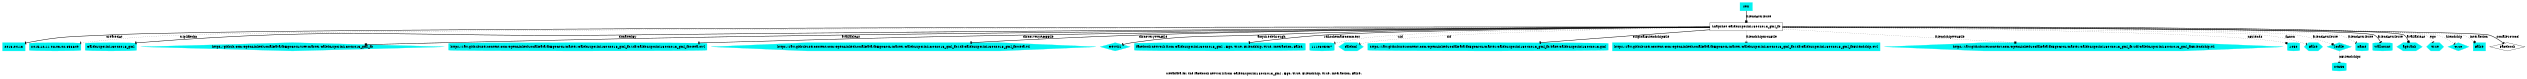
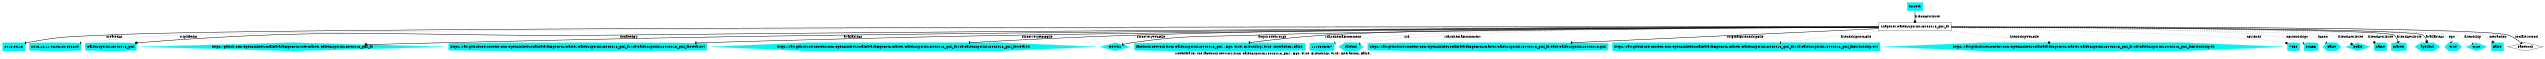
node "sex": label "sex" -> "fbMeta"
edge "Snapshot CalebLuporini13042013_gml_fb" -> "name": arrowhead tee -> box
edge "Snapshot CalebLuporini13042013_gml_fb" -> "CalebLuporini13042013_gml": arrowhead tee -> box
edge "Snapshot CalebLuporini13042013_gml_fb" -> "calebml": label "sid" -> "rdf-schema#comment"
node "1050": label "1050" -> "7050"
node "wallcount": label "wallcount" -> "master"
edge "locale" -> "24653": now "Snapshot CalebLuporini13042013_gml_fb" -> "24653"
